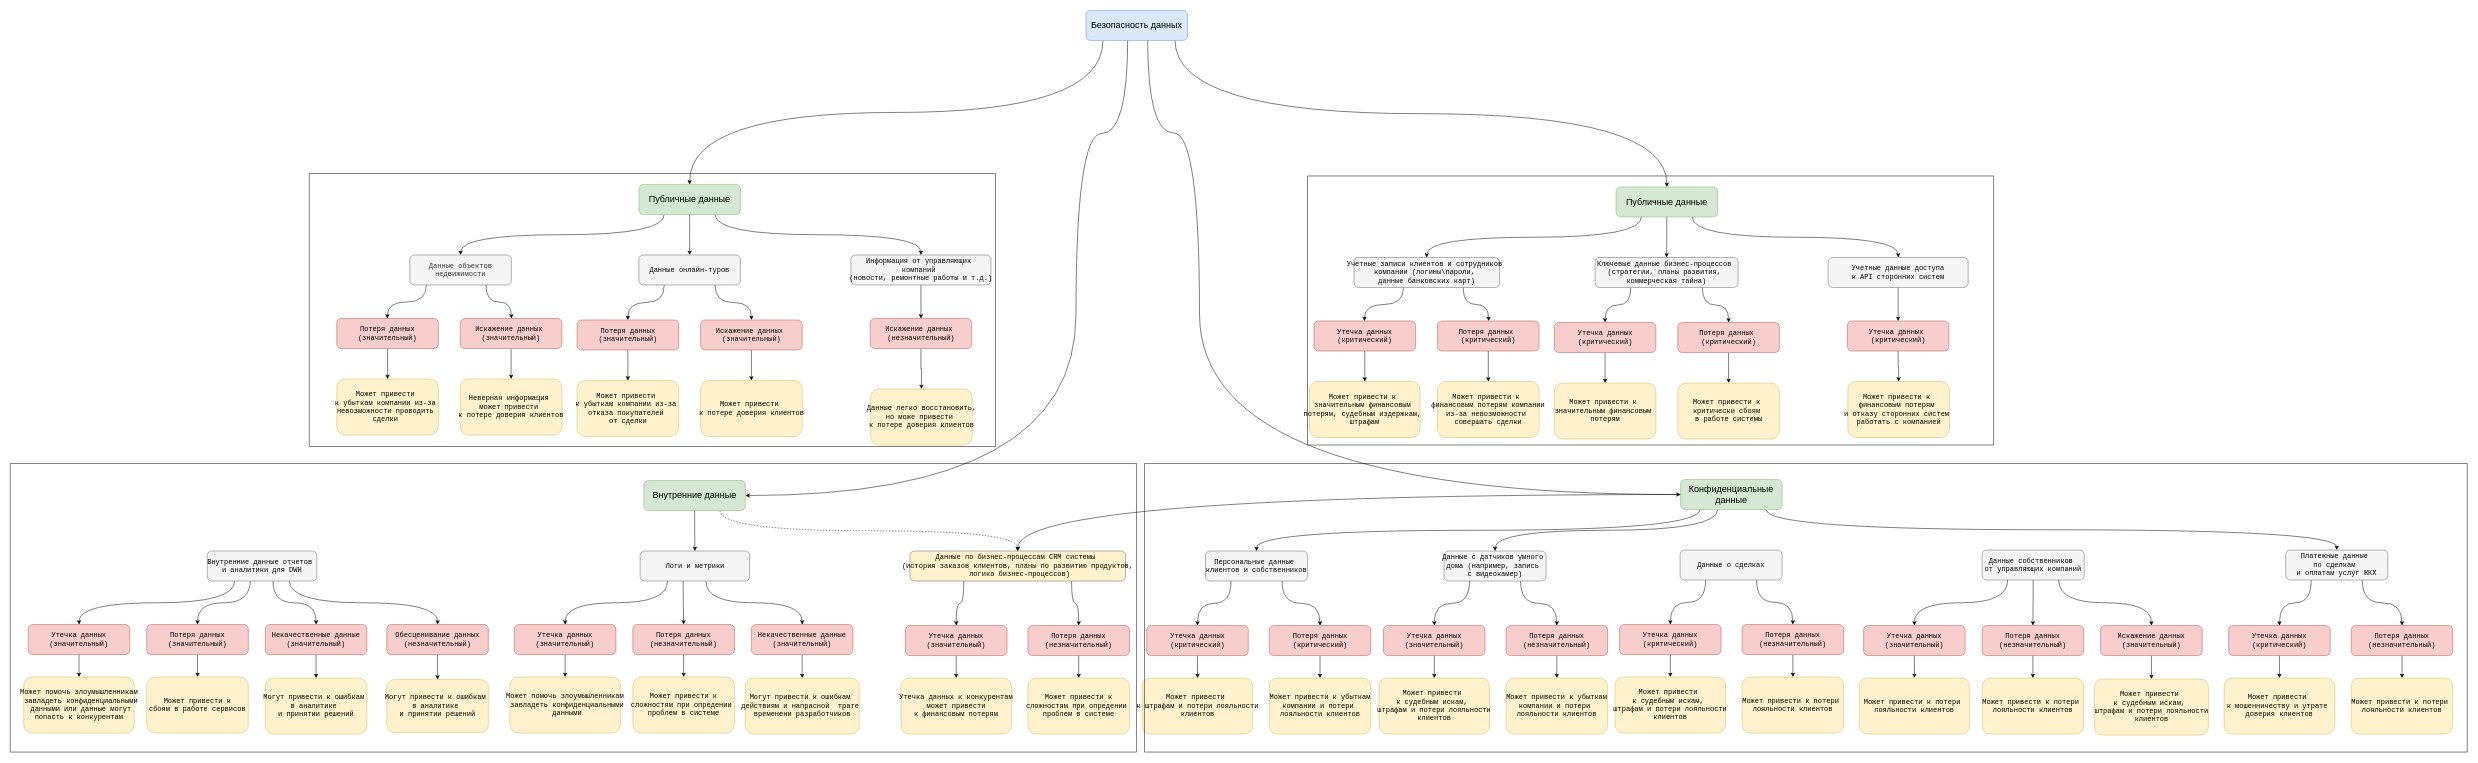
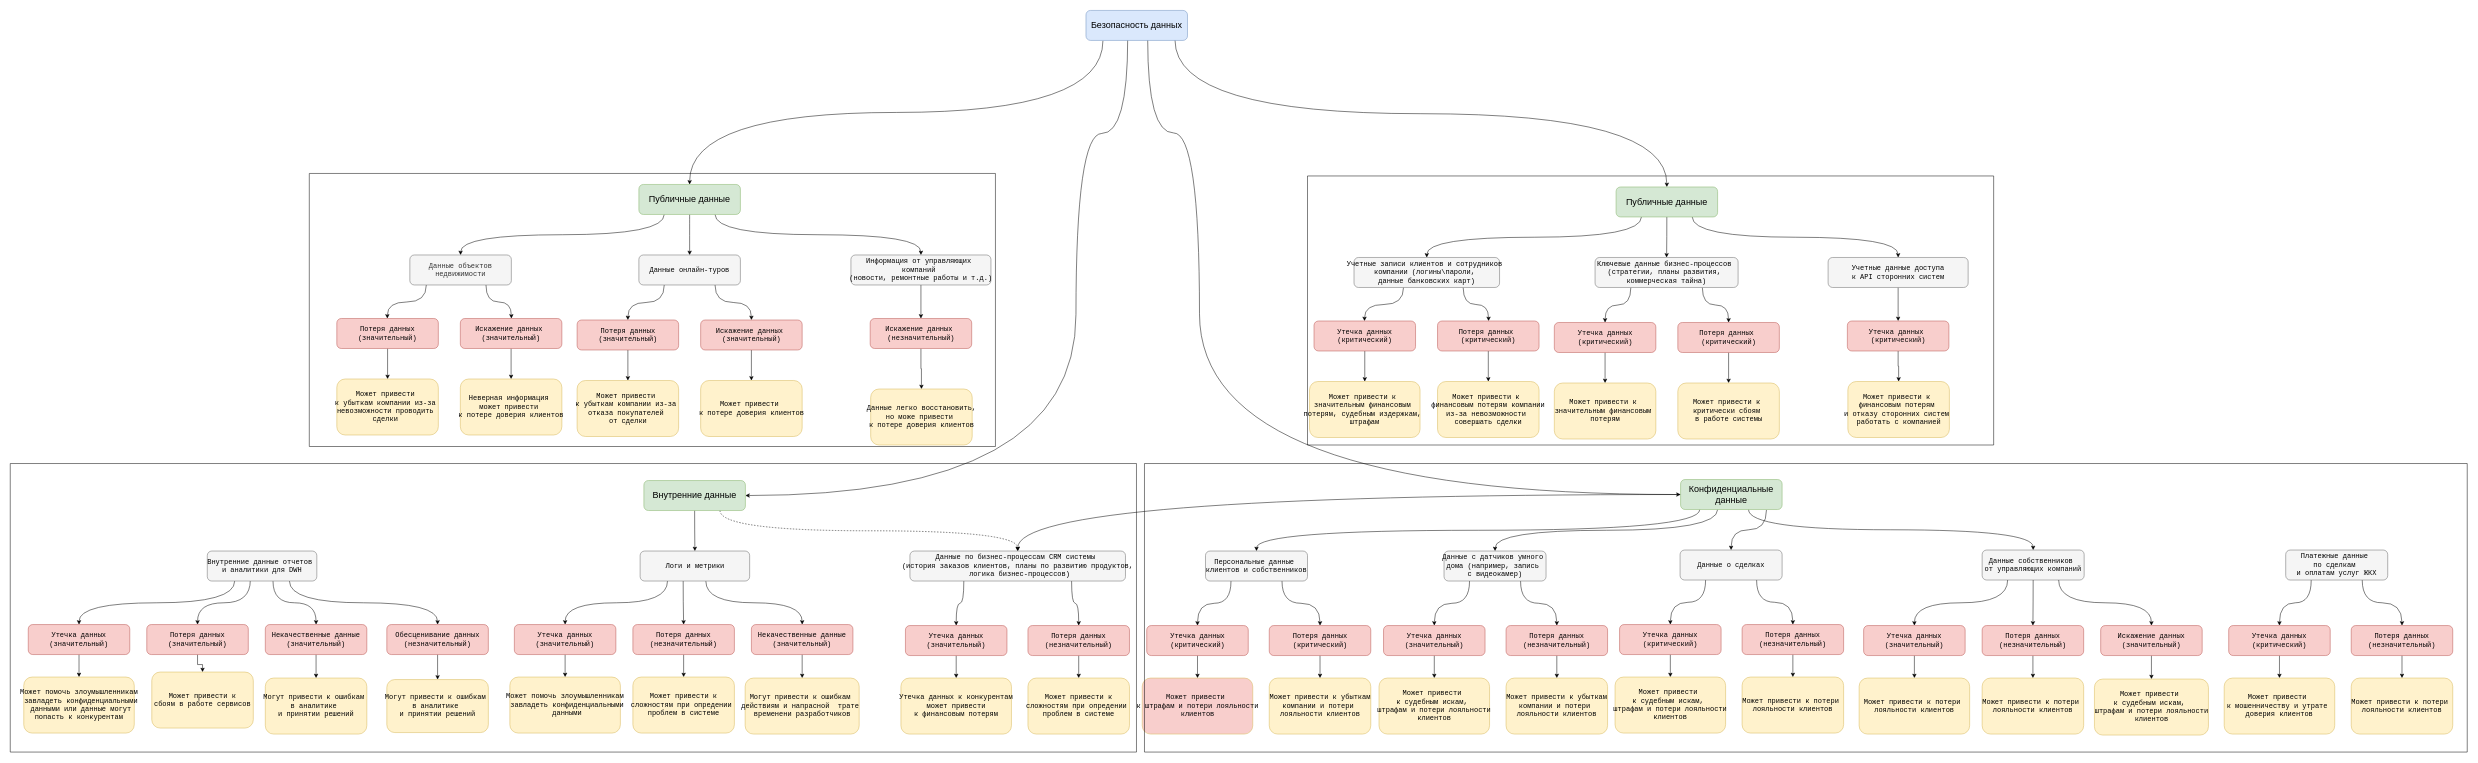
edge "Конфиденциальные данные" -> "Данные собственников от управляющих компаний": added
edge "Конфиденциальные данные" -> "Платежные данные по сделкам и оплатам услуг ЖКХ": now "Конфиденциальные данные" -> "Данные о сделках"
node "Данные по бизнес-процессам CRM системы (история заказов клиентов, планы по развитию продуктов, логика бизнес-процессов)": fillcolor #fff2cc -> #f5f5f5
node "Может привести к сбоям в работе сервисов": moved (198, 705) -> (203, 700)
node "Может привести к штрафам и потери лояльности клиентов": fillcolor #fff2cc -> #f8cecc
